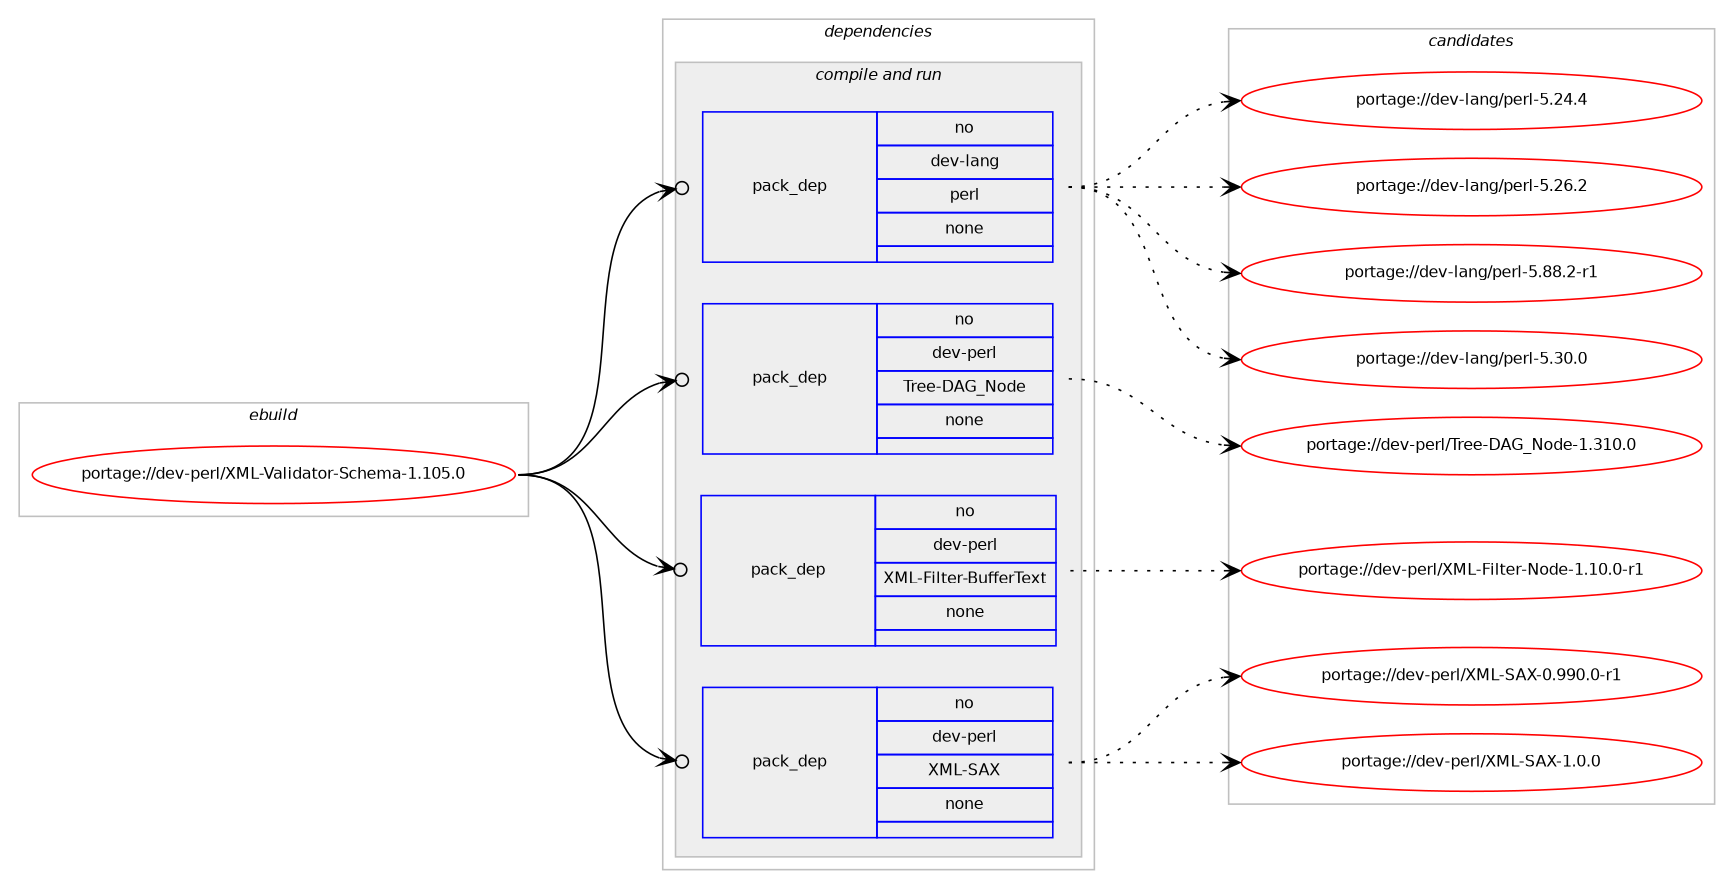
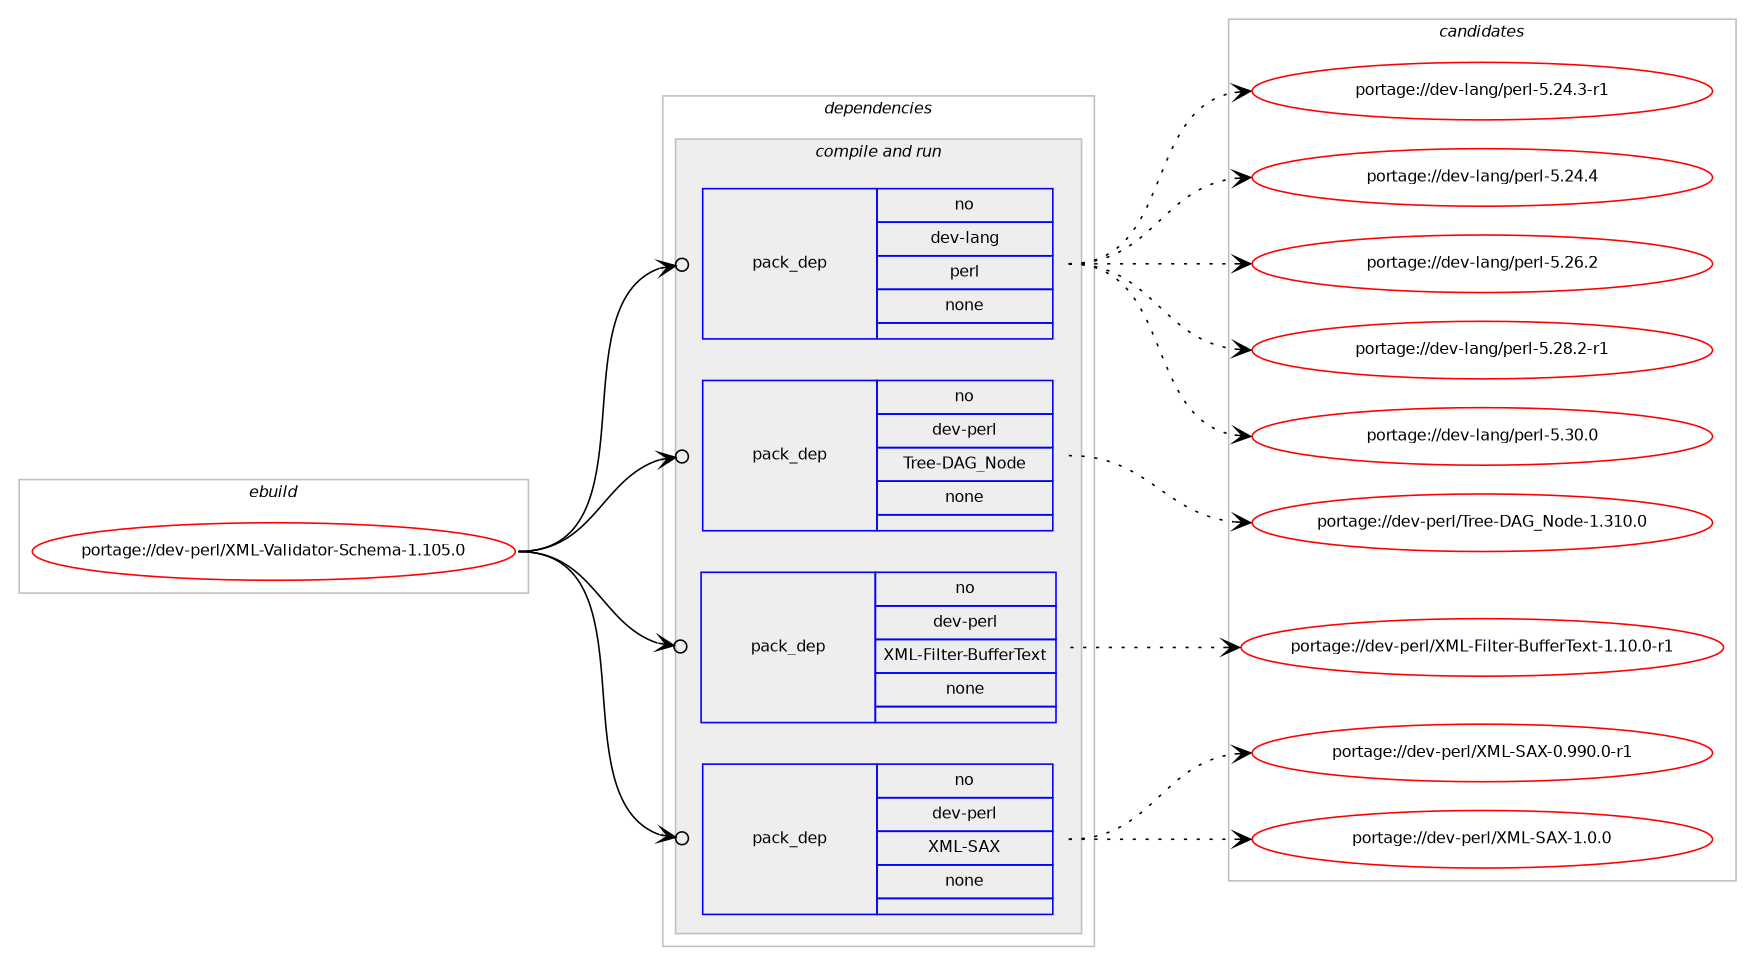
node "portage://dev-lang/perl-5.24.3-r1": added
node "portage://dev-lang/perl-5.88.2-r1": label "portage://dev-lang/perl-5.88.2-r1" -> "portage://dev-lang/perl-5.28.2-r1"
node "portage://dev-perl/XML-Filter-Node-1.10.0-r1": label "portage://dev-perl/XML-Filter-Node-1.10.0-r1" -> "portage://dev-perl/XML-Filter-BufferText-1.10.0-r1"
